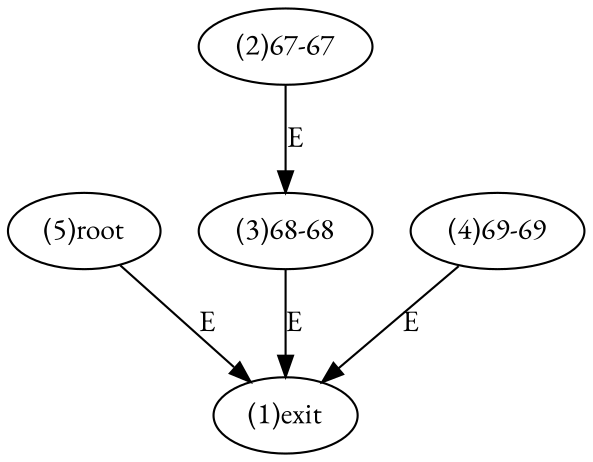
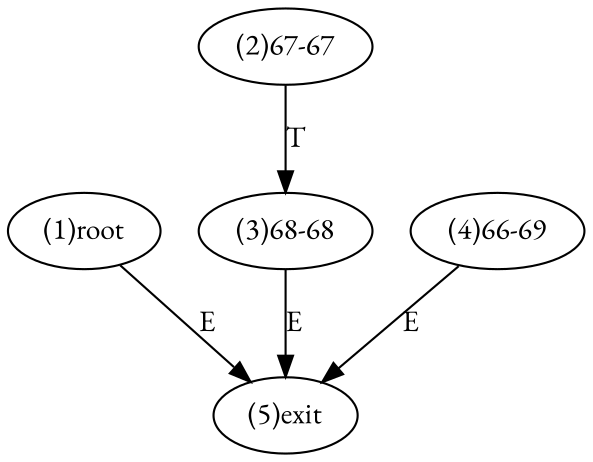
edge "(2)67-67" -> "(3)68-68": label "E" -> "T"
node "(5)root": label "(5)root" -> "(1)root"
node "(4)69-69": label "(4)69-69" -> "(4)66-69"
node "(1)exit": label "(1)exit" -> "(5)exit"
